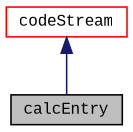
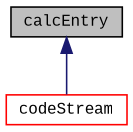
edge "calcEntry" -> "codeStream": reversed
